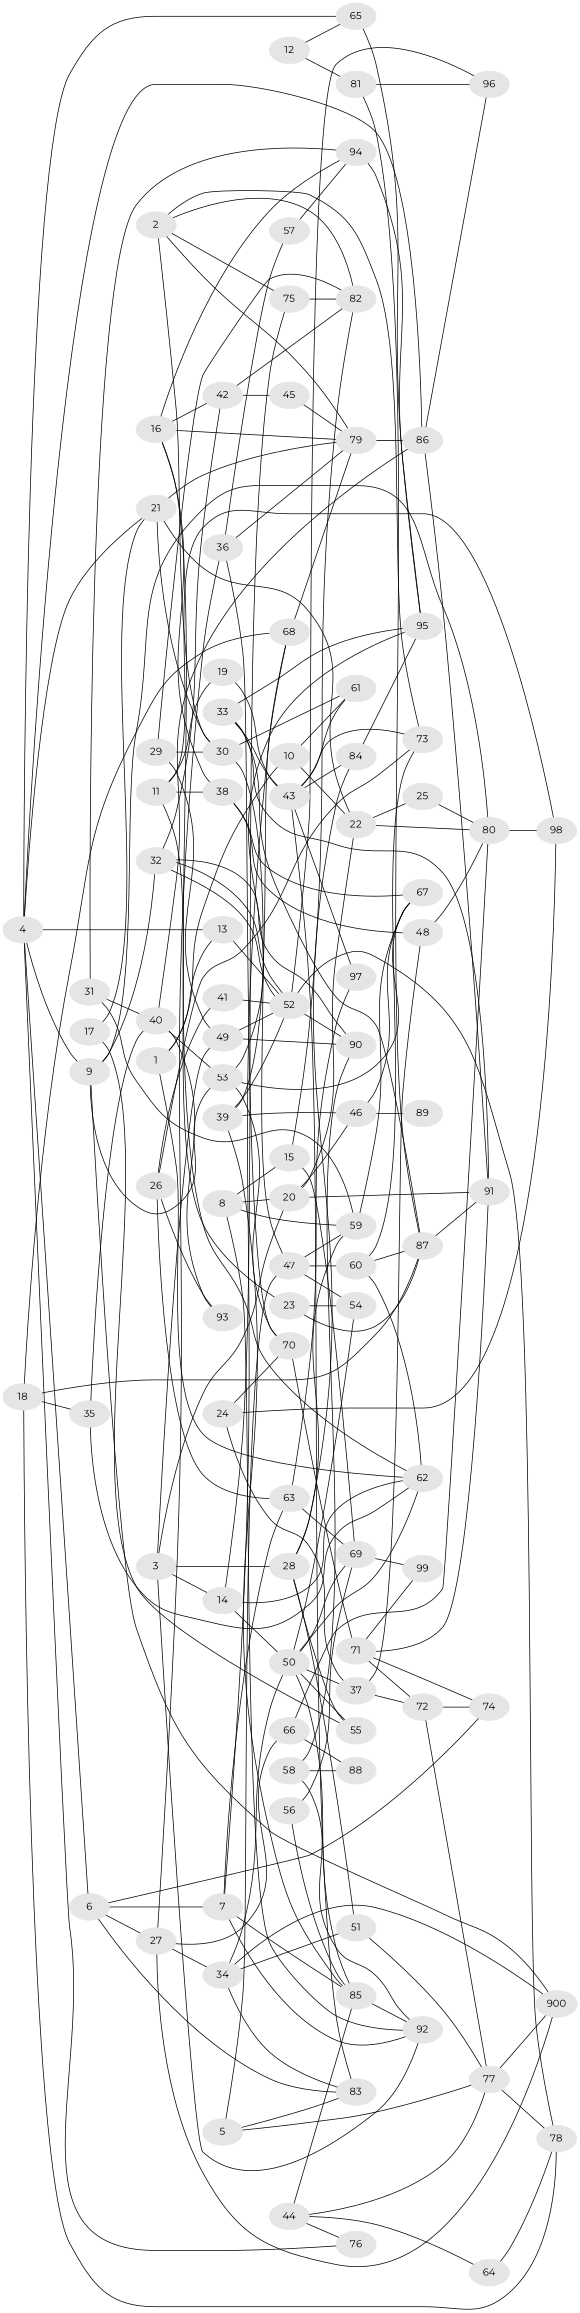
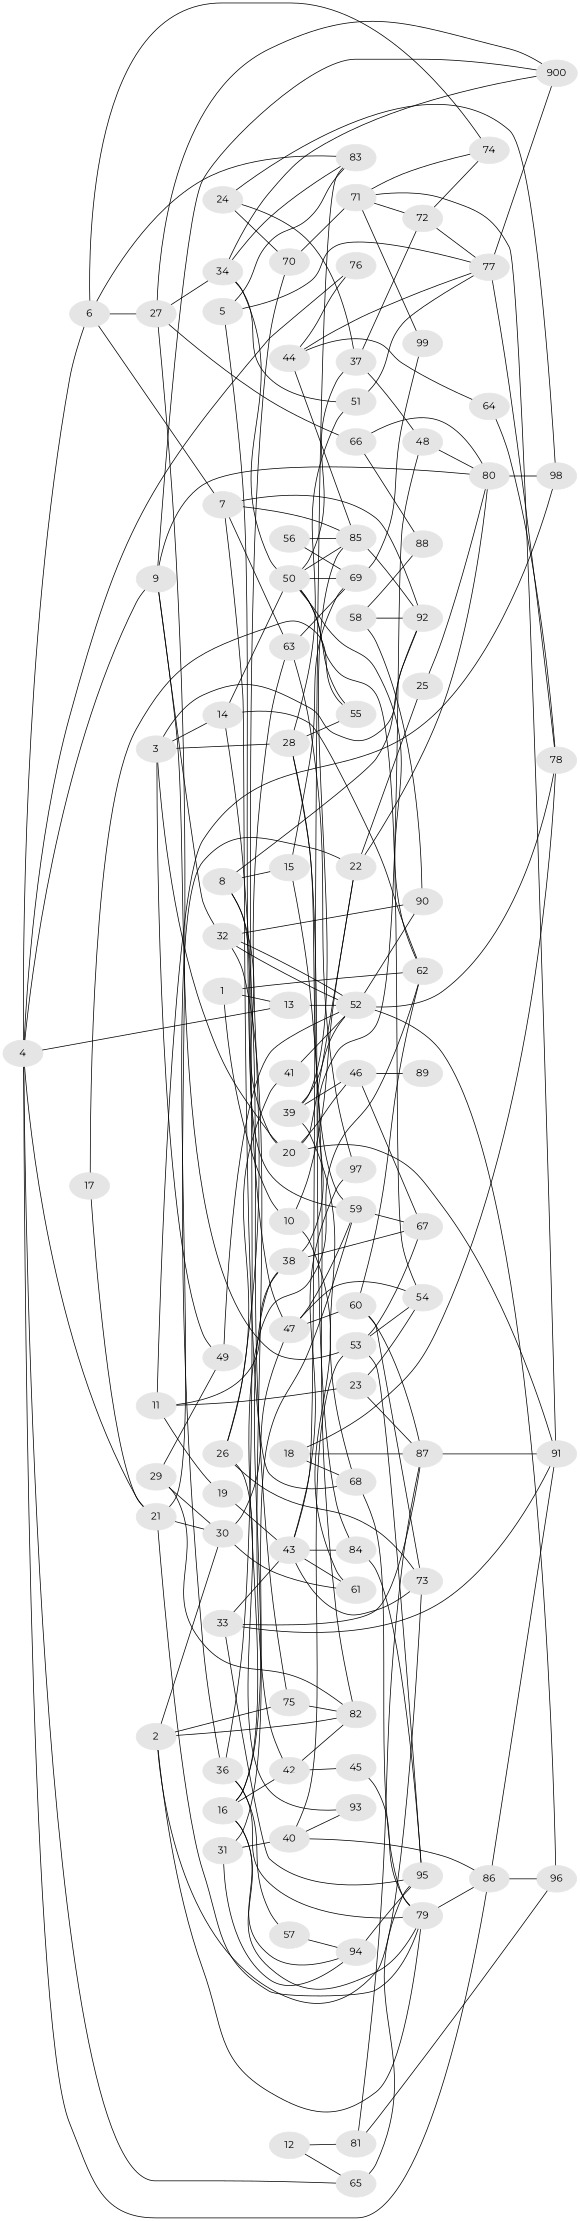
edge "49" -- "90": removed
edge "53" -- "70": now "53" -- "54"
node "35": removed
